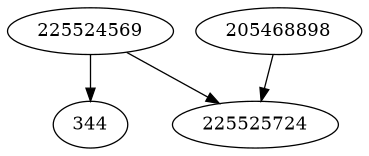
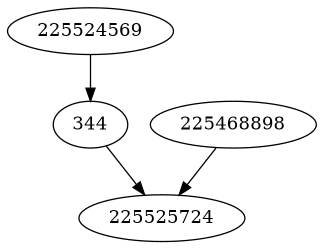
node "205468898": label "205468898" -> "225468898"
edge "225524569" -> "225525724": now "344" -> "225525724"
